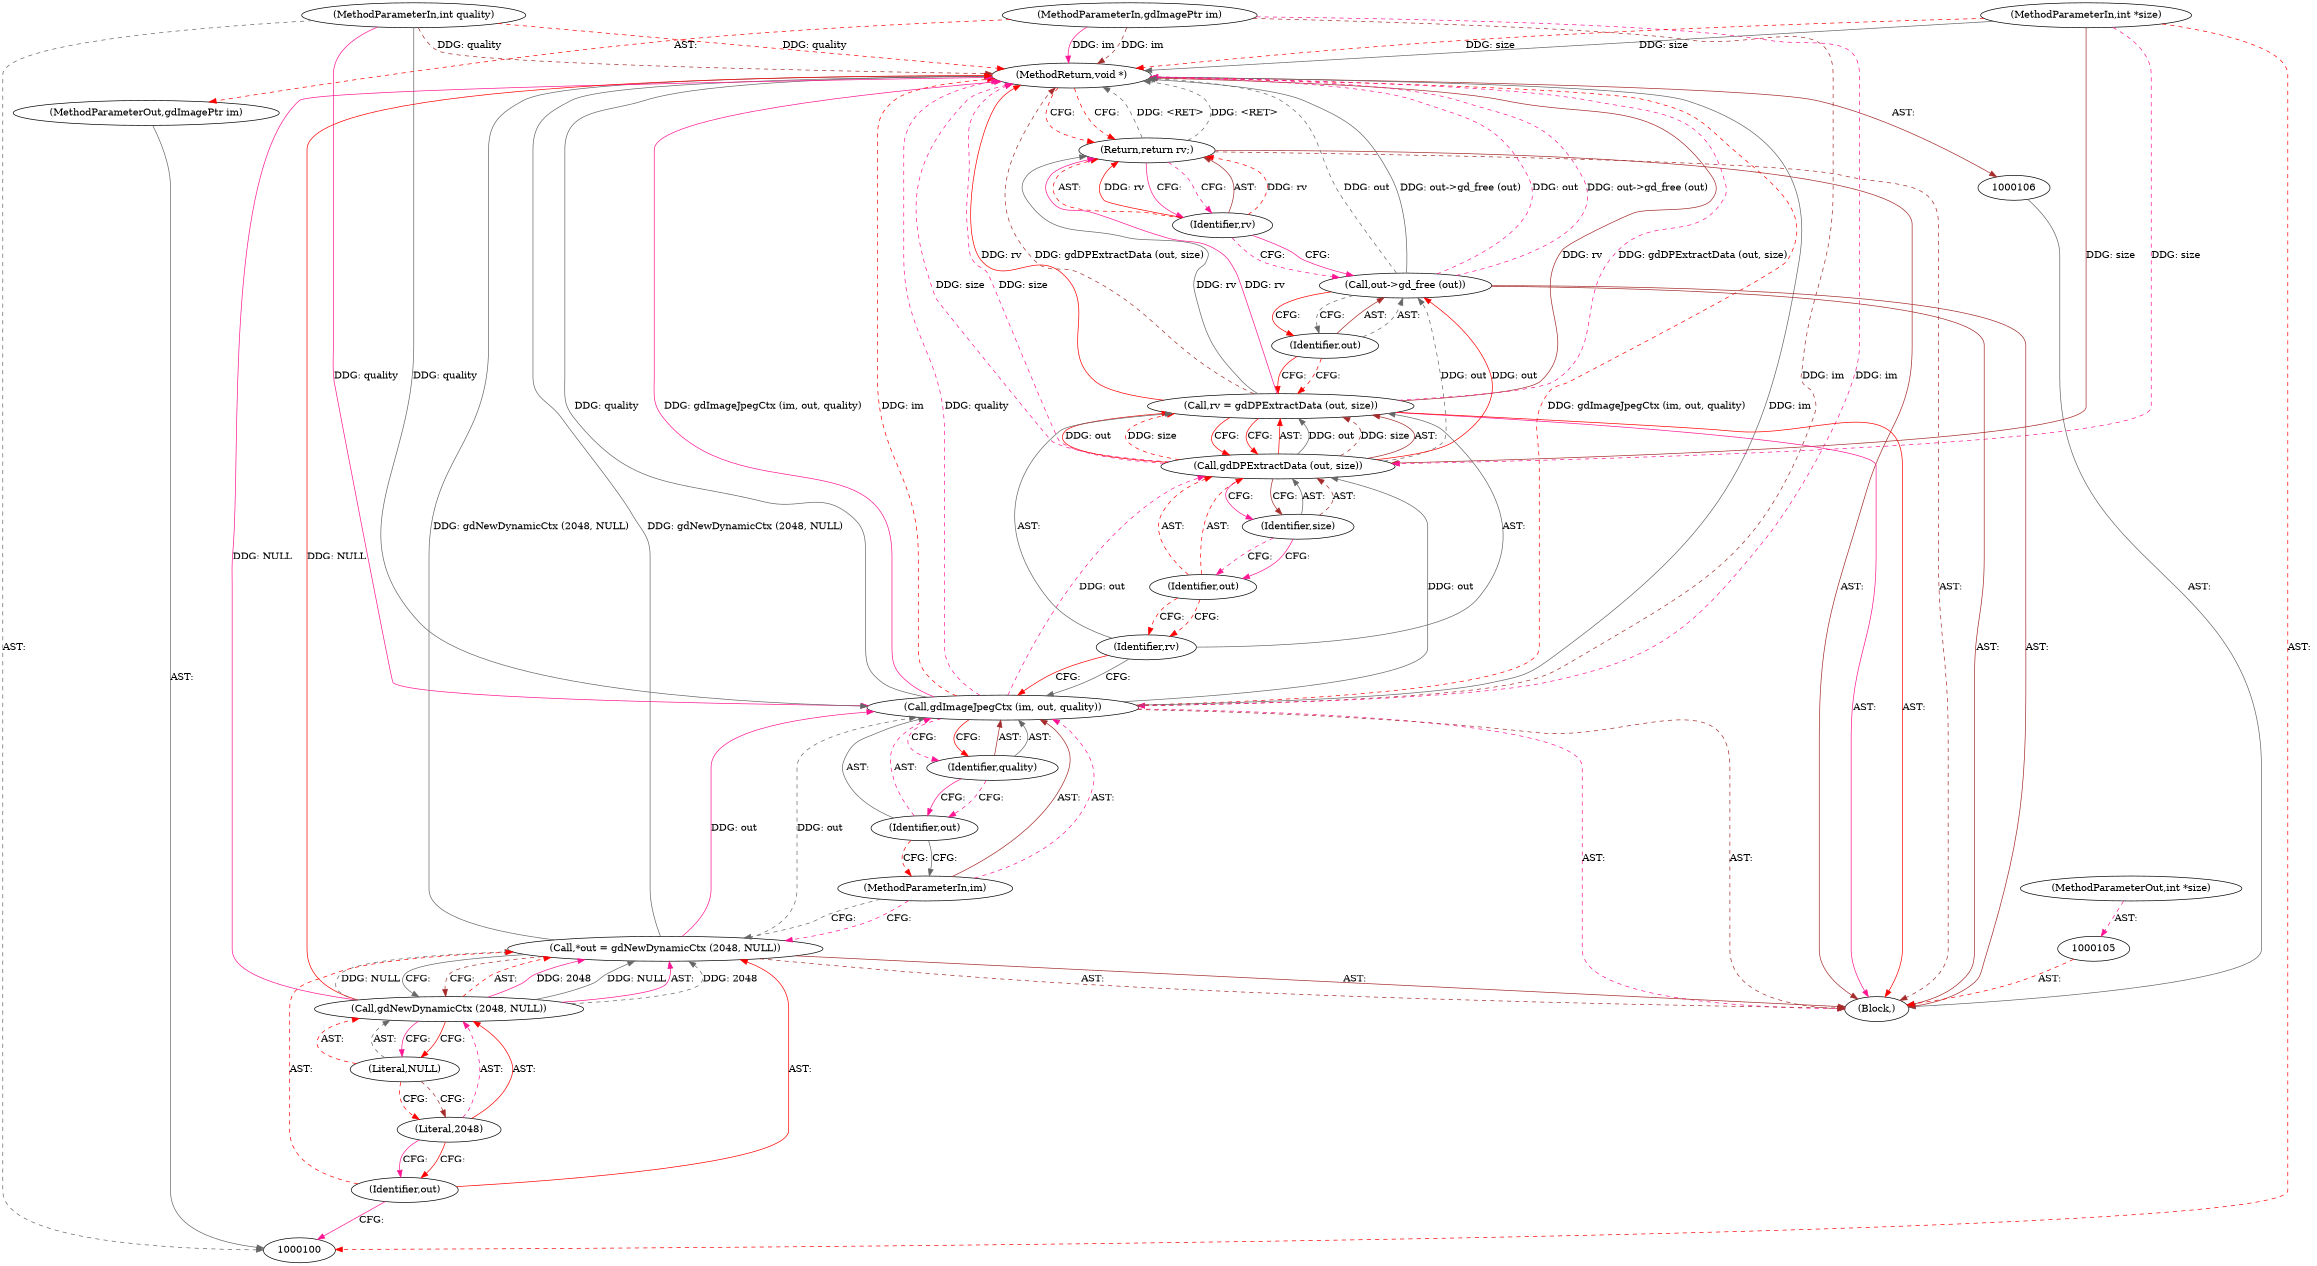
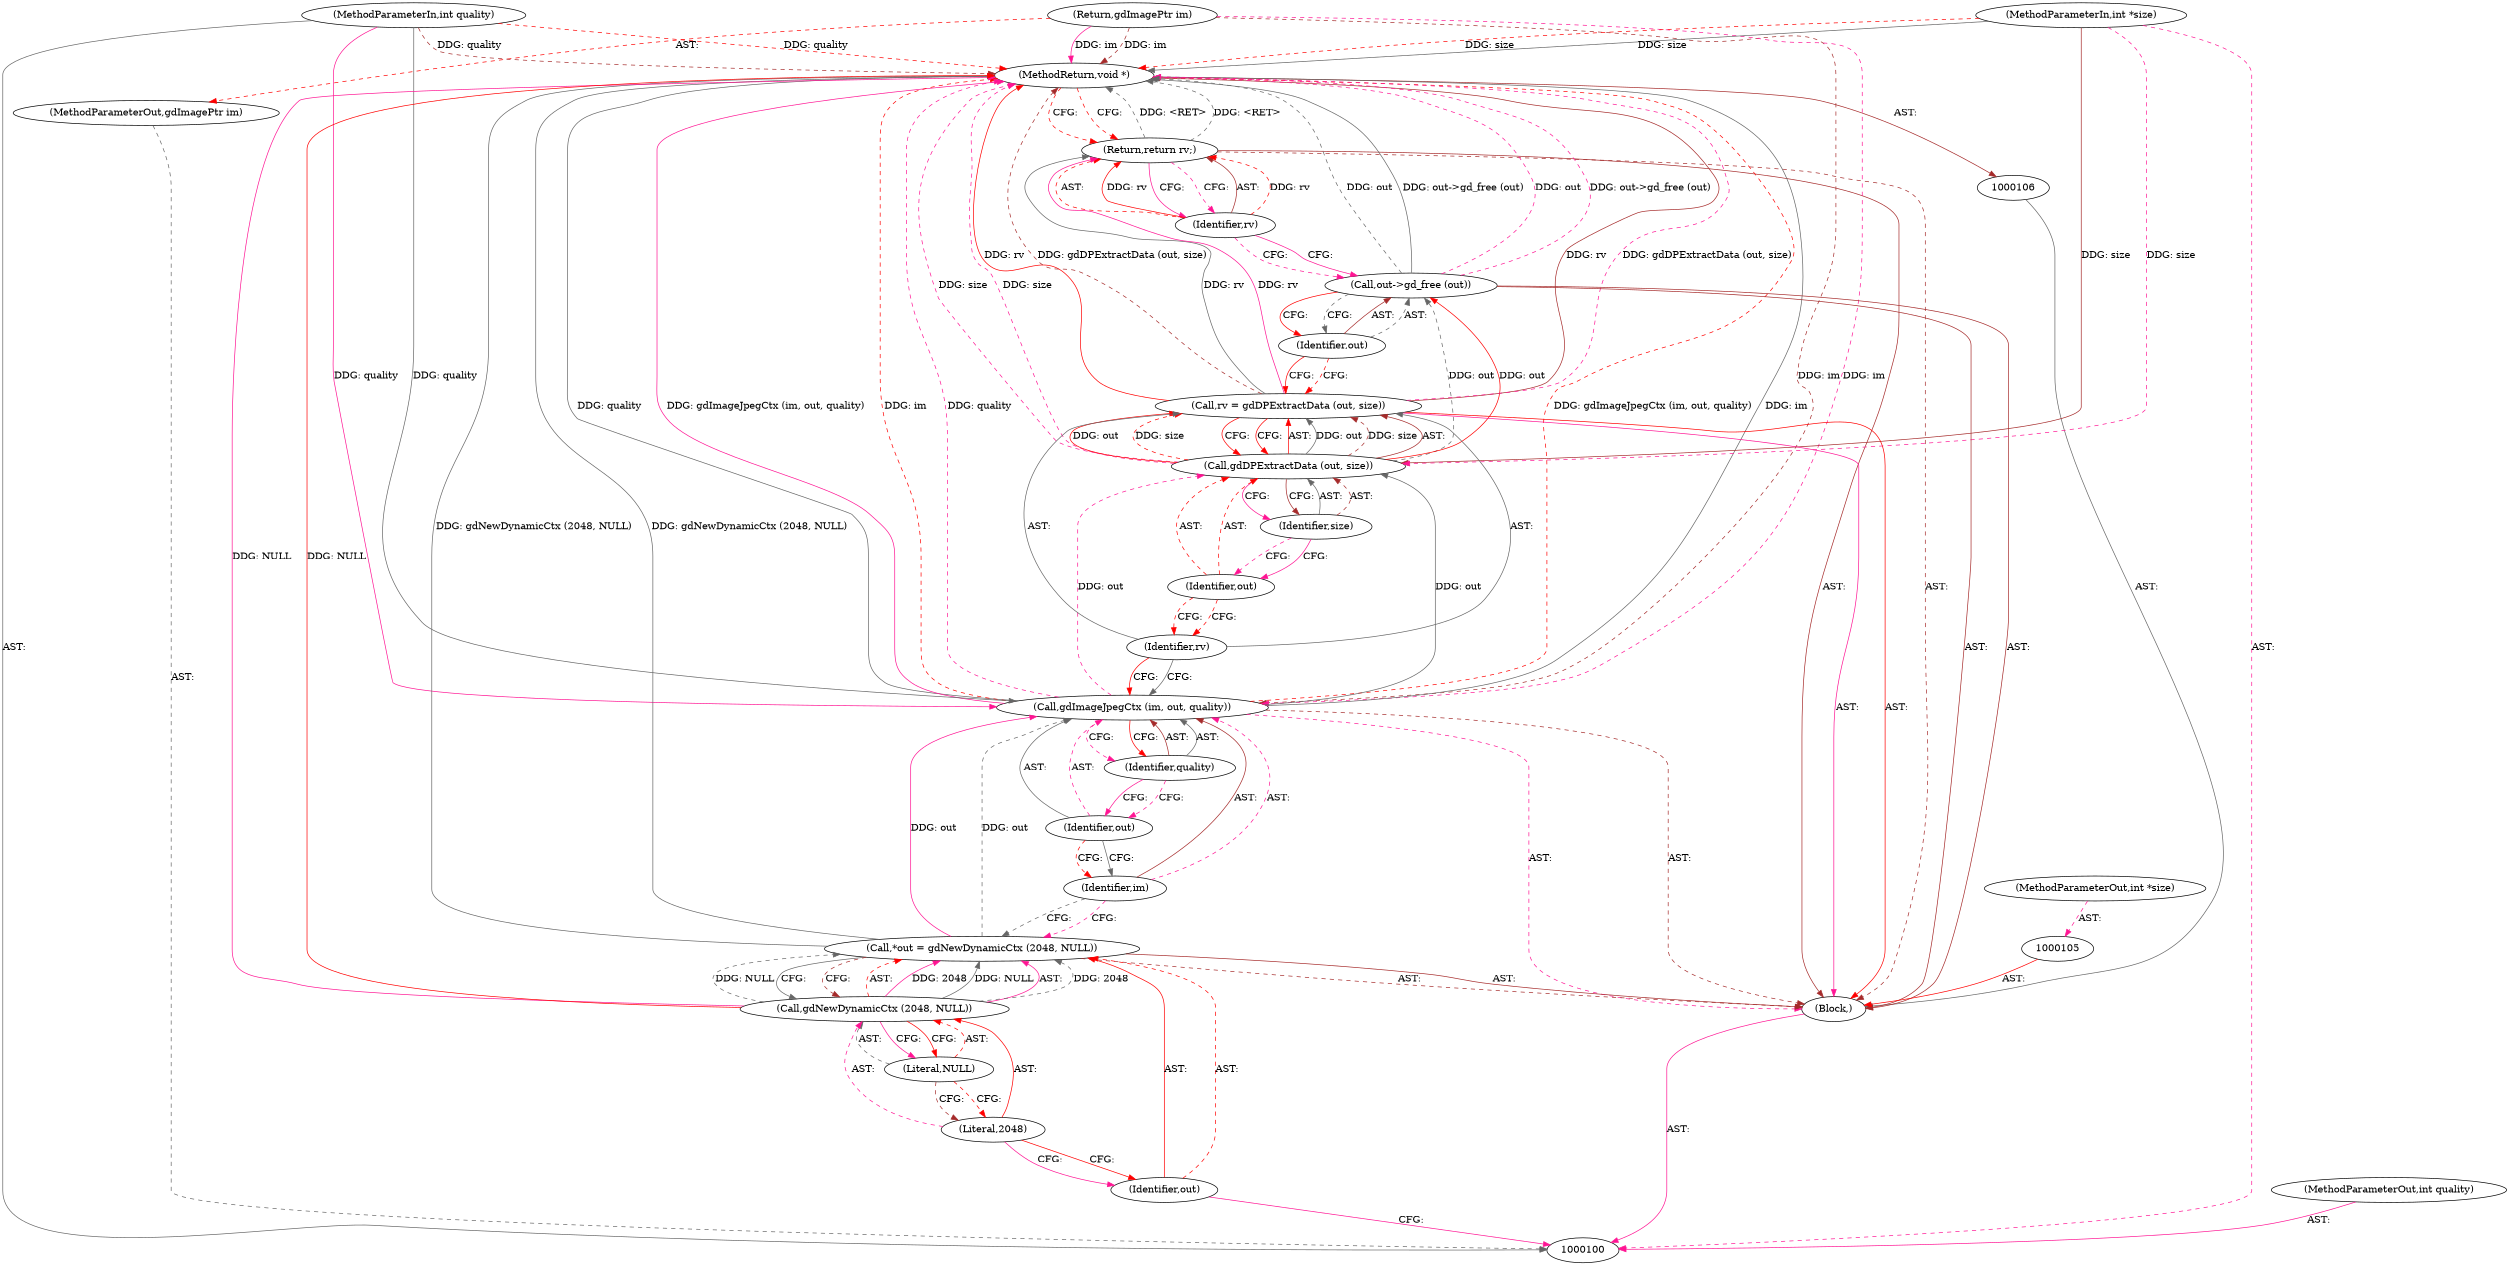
node "(MethodParameterIn,gdImagePtr im)": label "(MethodParameterIn,gdImagePtr im)" -> "(Return,gdImagePtr im)"
edge "(MethodParameterIn,int quality)" -> "1000100": style dashed -> solid
edge "(MethodParameterOut,gdImagePtr im)" -> "1000100": style solid -> dashed
node "(MethodParameterIn,im)": label "(MethodParameterIn,im)" -> "(Identifier,im)"
edge "1000105" -> "(Block,)": style dashed -> solid
edge "(Block,)" -> "1000100": added, label "AST:"
node "(MethodParameterOut,int quality)": added
edge "(MethodParameterIn,int *size)" -> "1000100": color red -> deeppink
